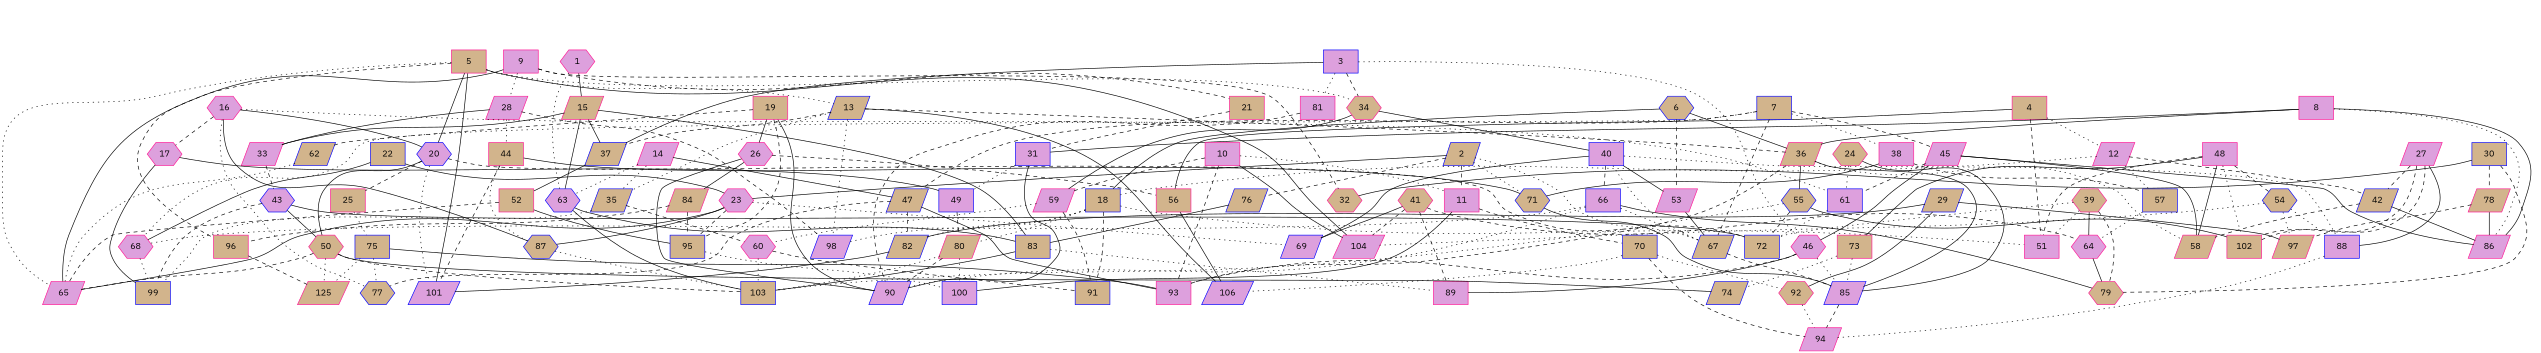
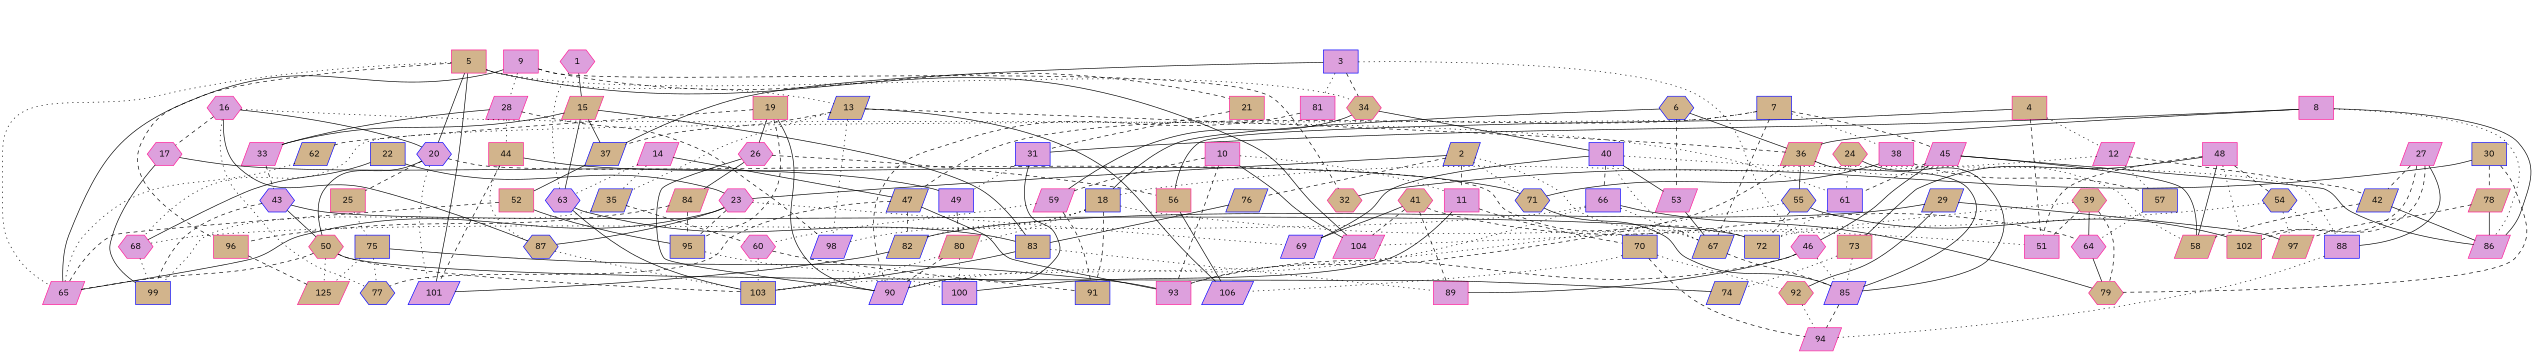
edge "39" -- "51": style dotted -> dashed
